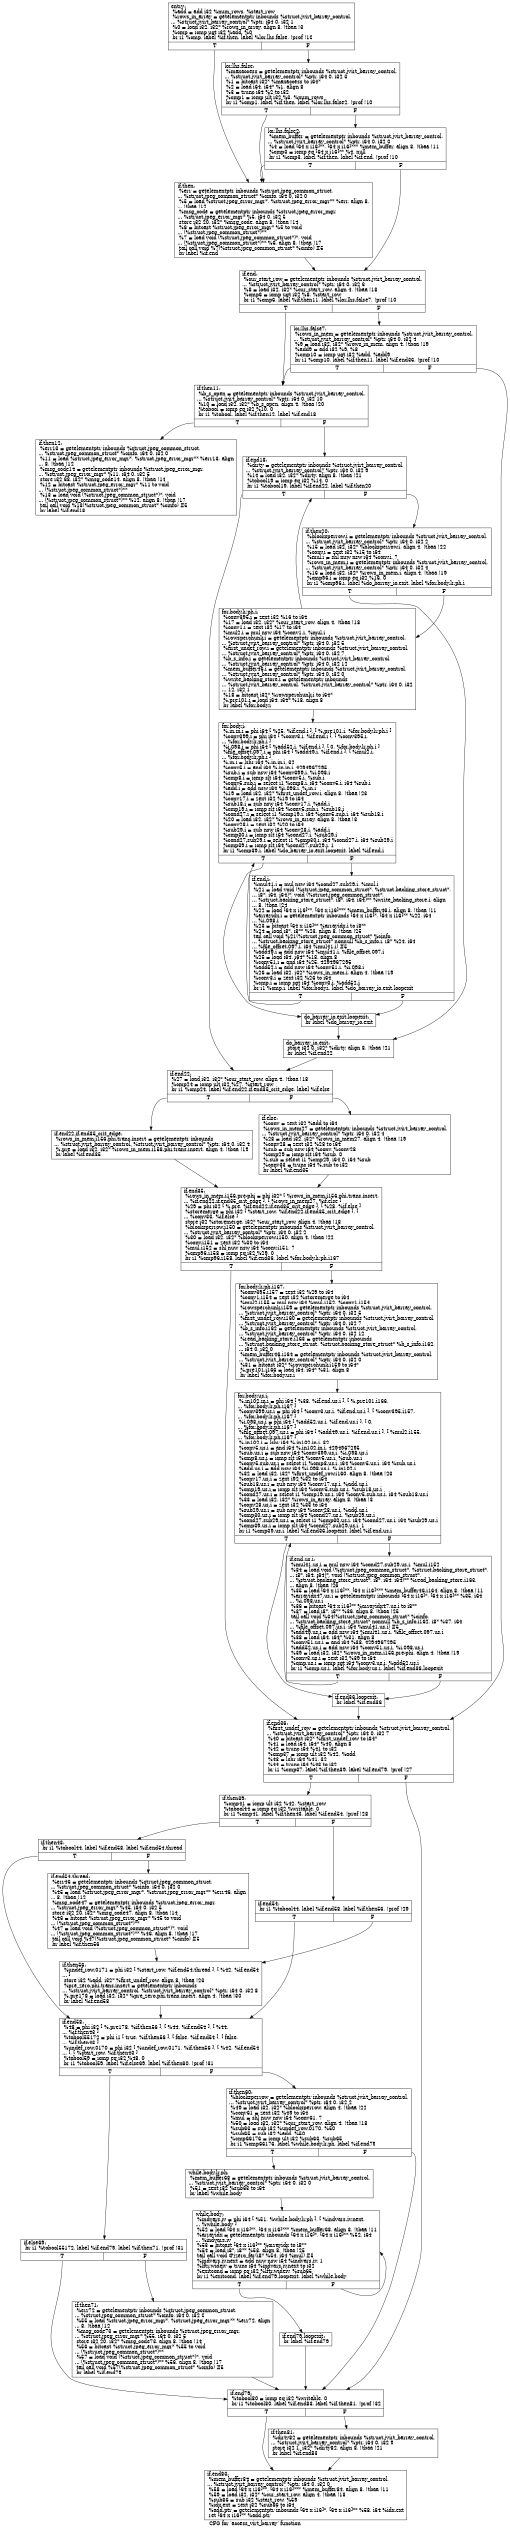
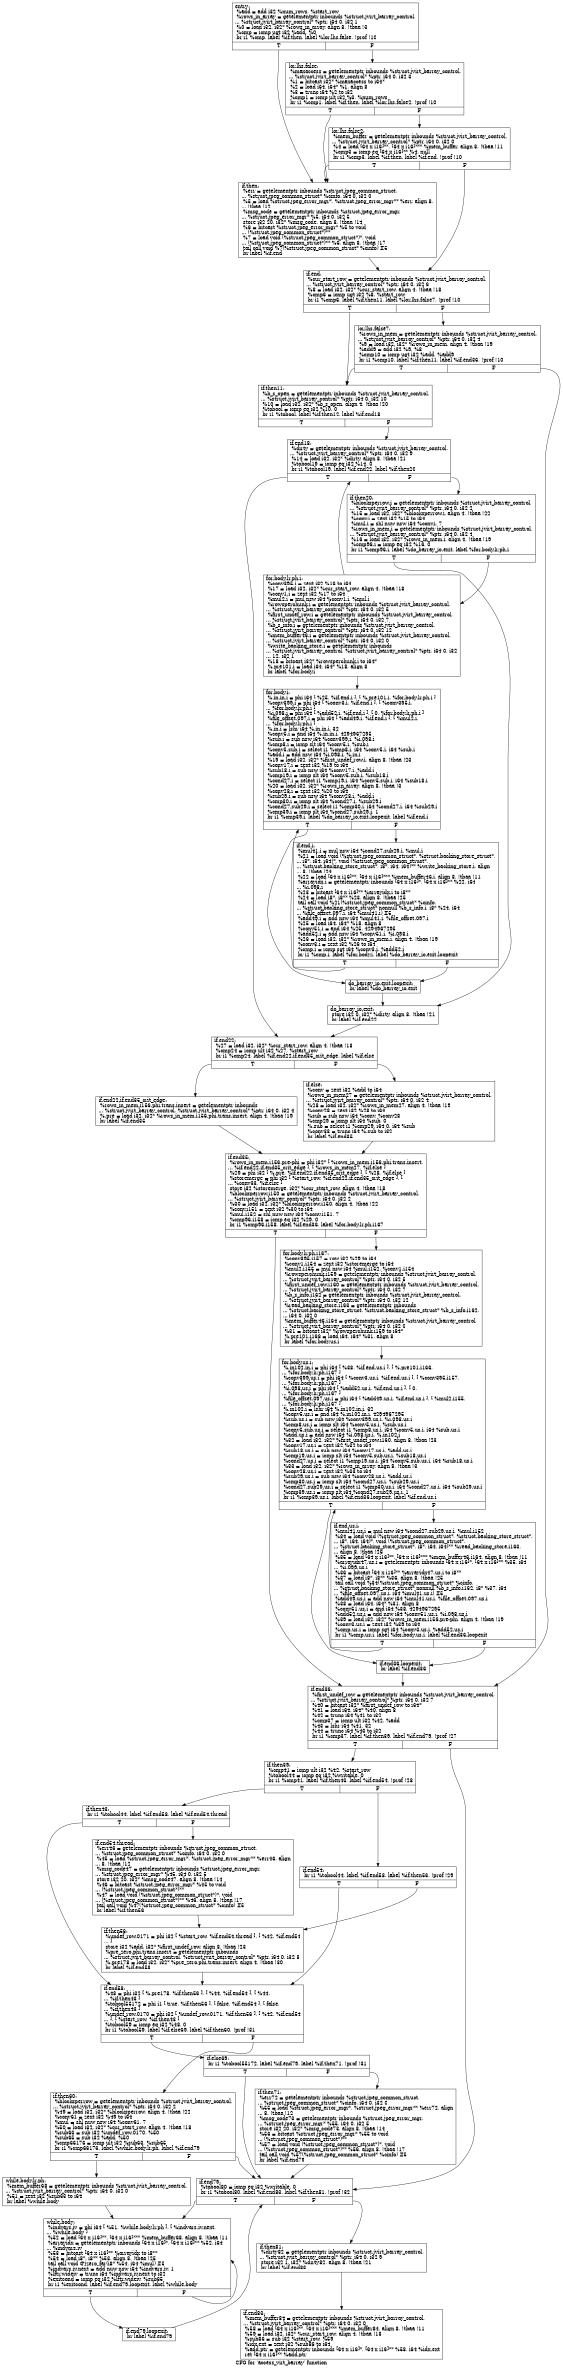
node "if.then12:": removed
node "for.body.lr.ph.i167:": text "%conv395.i157 = zext i32 %29 to i64" -> "%conv395.i157 = row i32 %29 to i64"
node "for.body.us.i:": text "%conv17.us.i = zext i92 %32 to i64" -> "%conv17.us.i = zext i32 %32 to i64"
node "if.end.us.i:": text "... %i.098.us.i" -> "... %i.099.us.i"
edge "if.end79:" -> "if.end83:": now "if.end79:" -> "while.body:"
